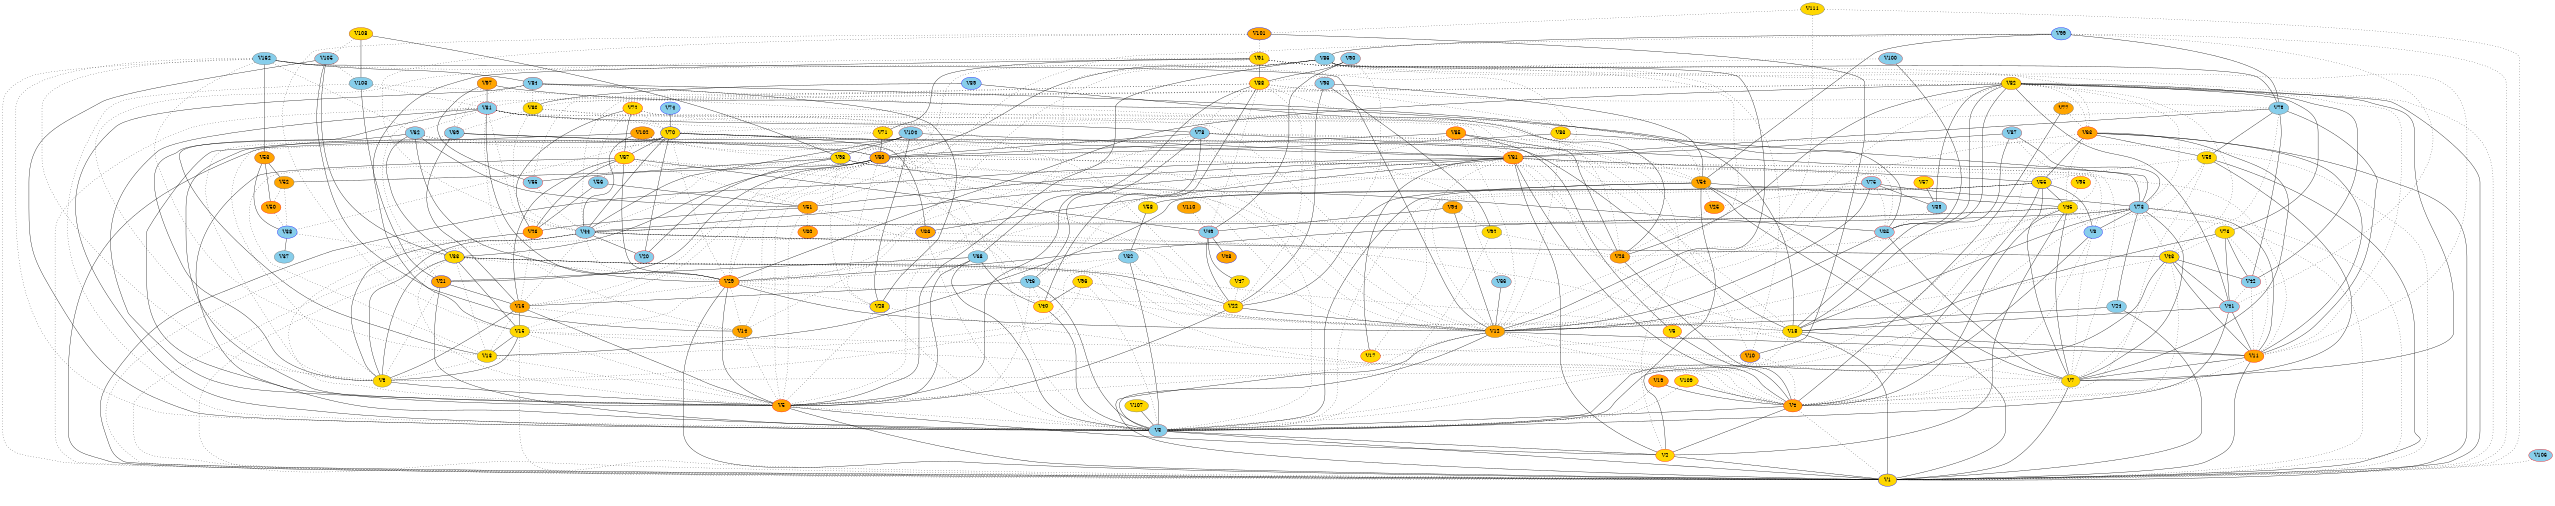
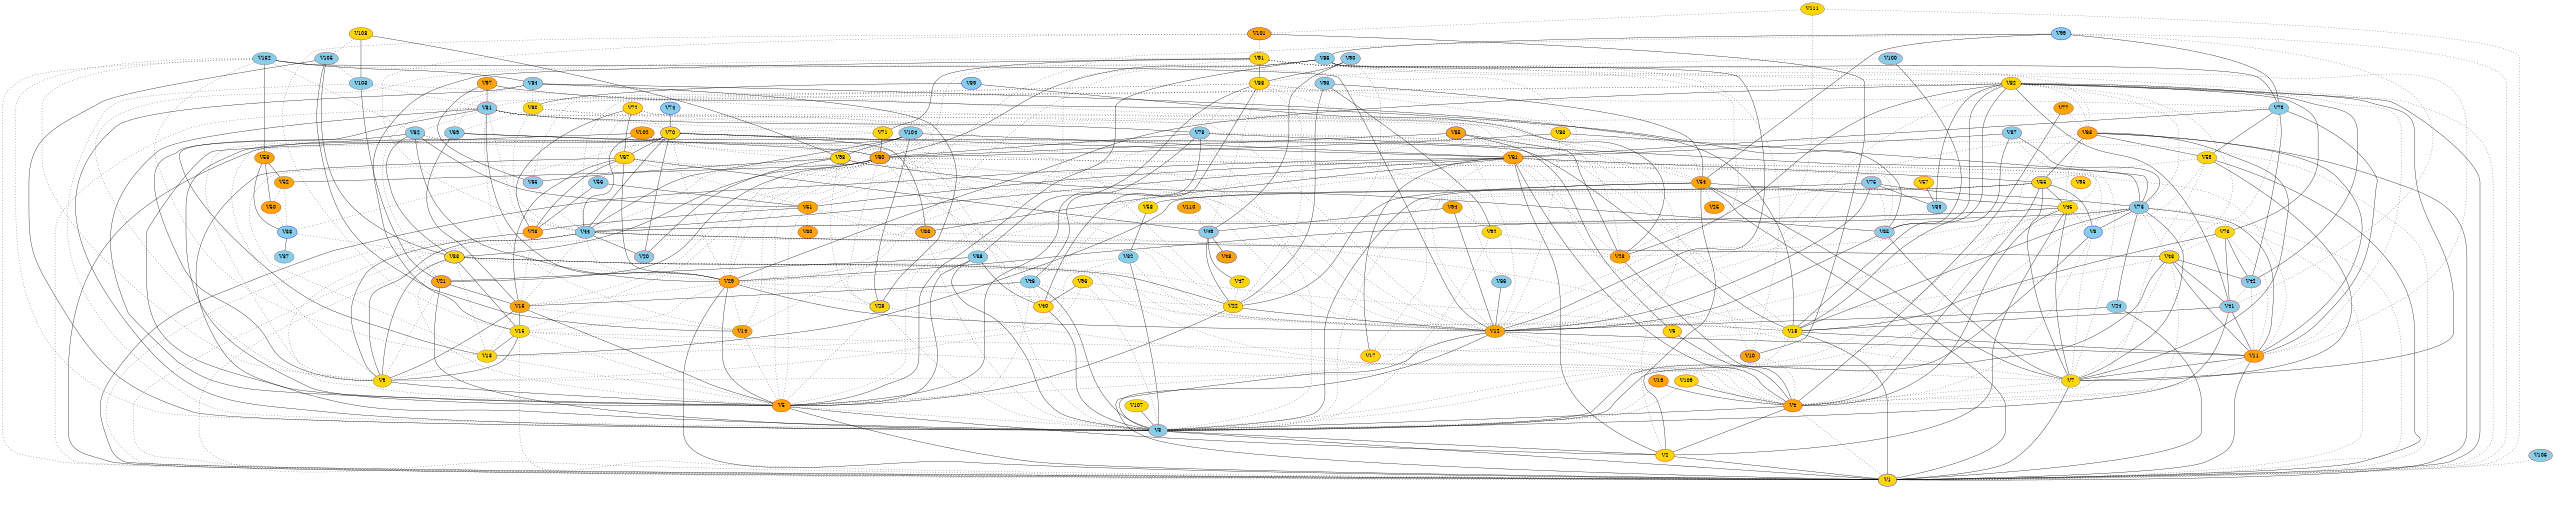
node "V85": color red -> blue
